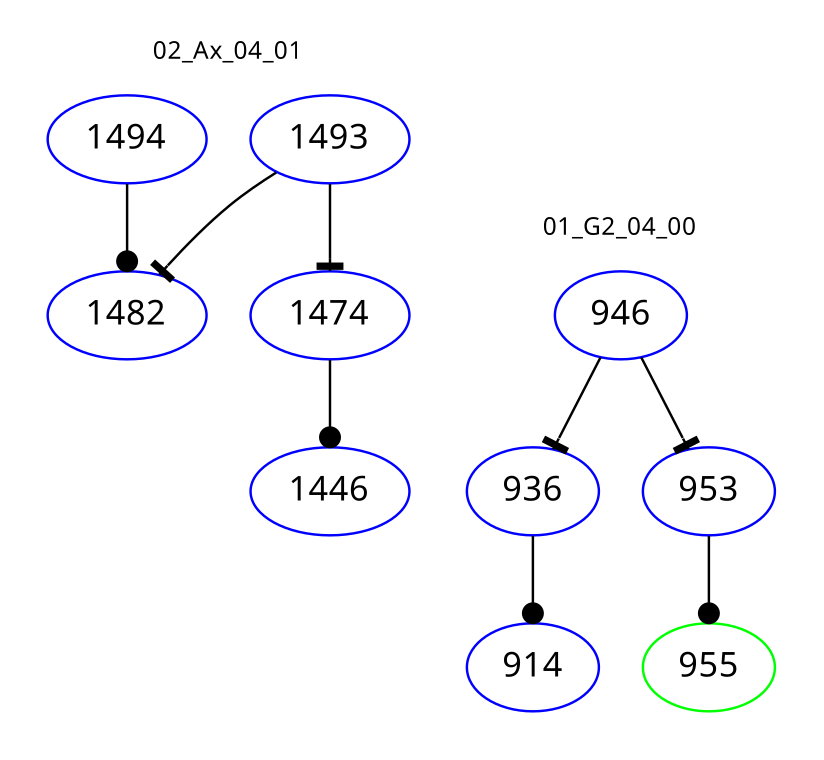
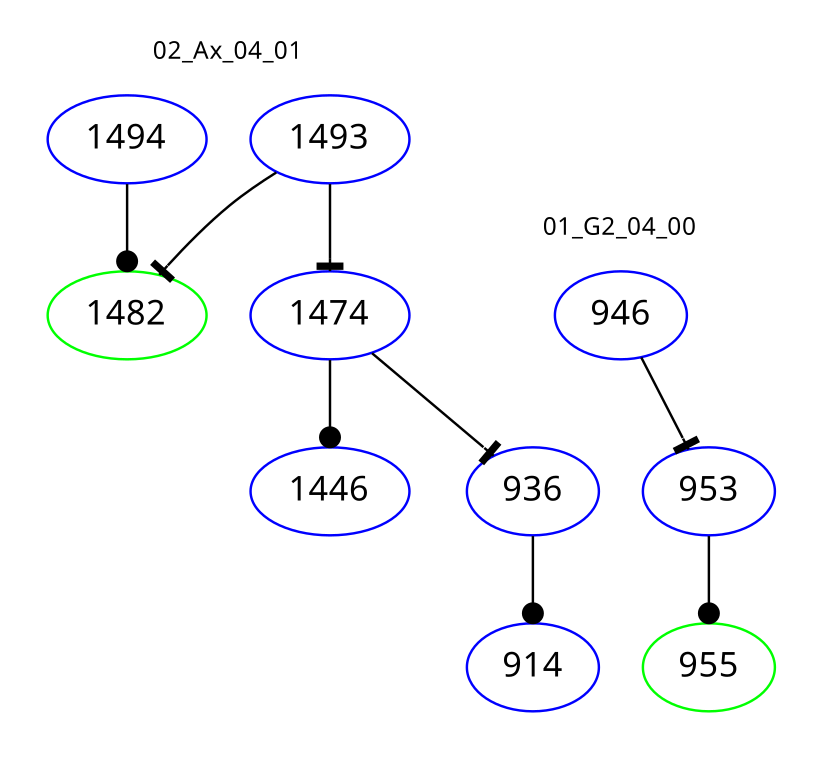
node "1482": color blue -> green
edge "946" -> "936": now "1474" -> "936"
